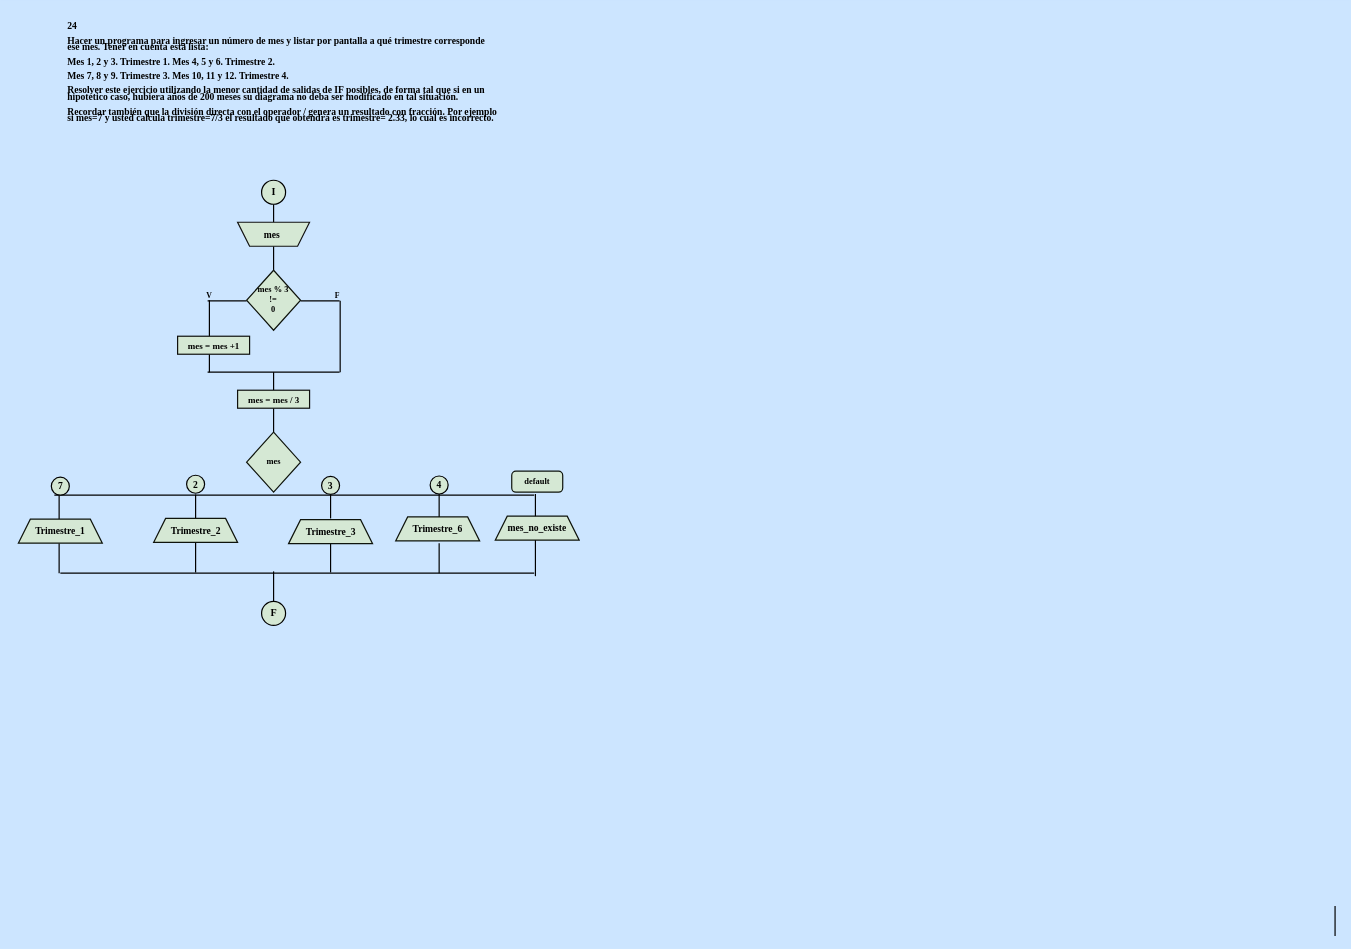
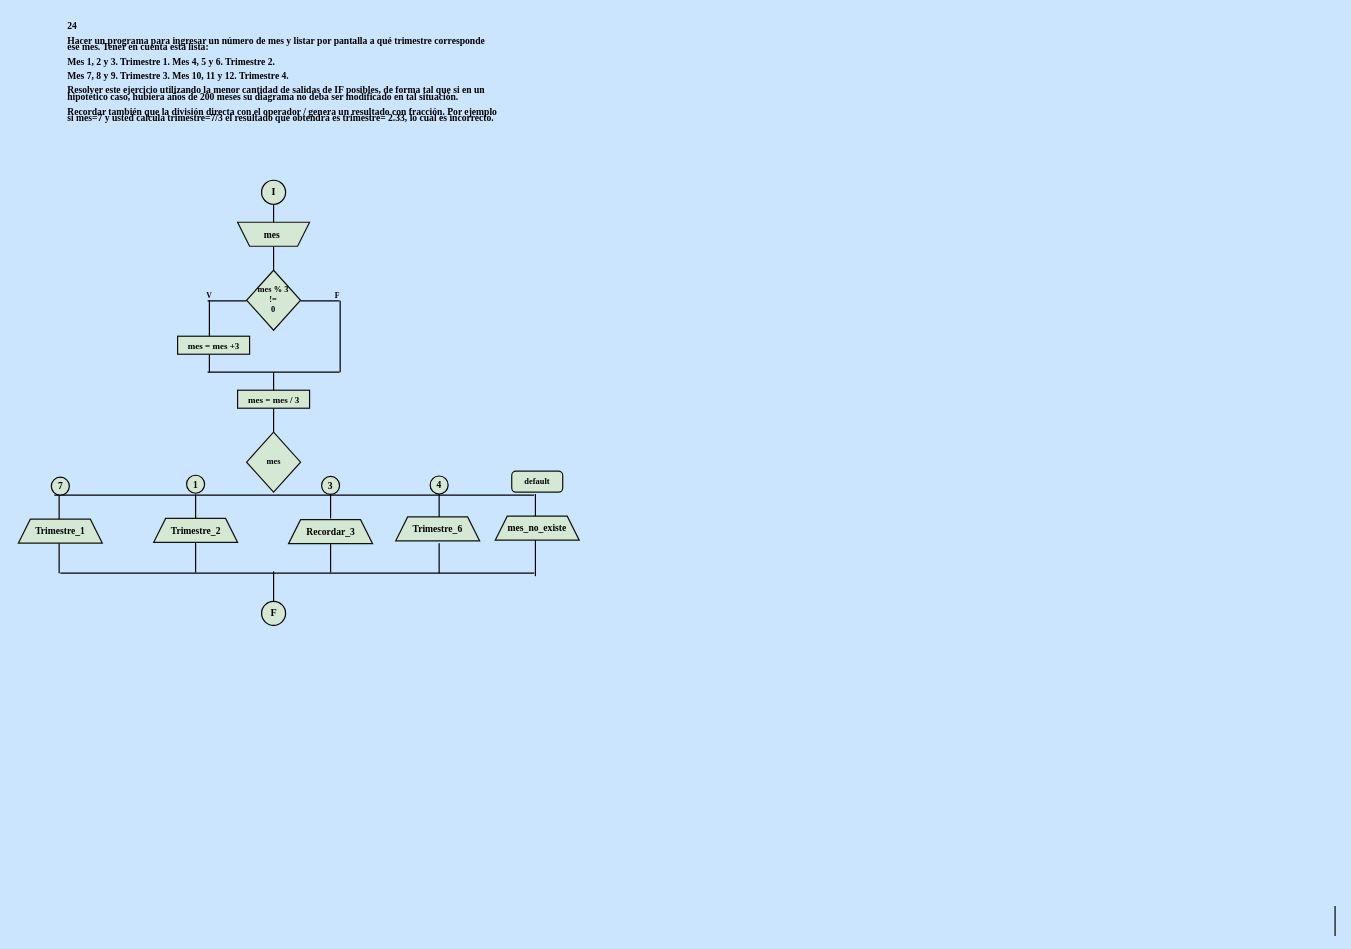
node "mes = mes +1": label "mes = mes +1" -> "mes = mes +3"
node "2": label "2" -> "1"
node "Trimestre_3": label "Trimestre_3" -> "Recordar_3"
